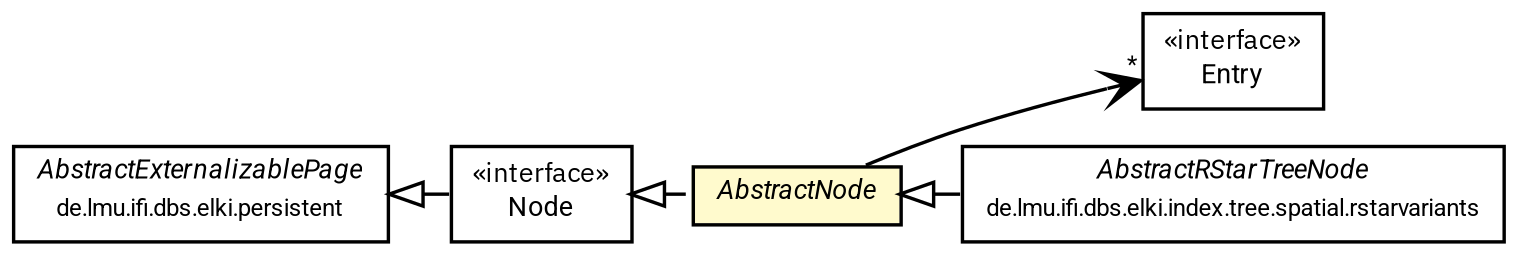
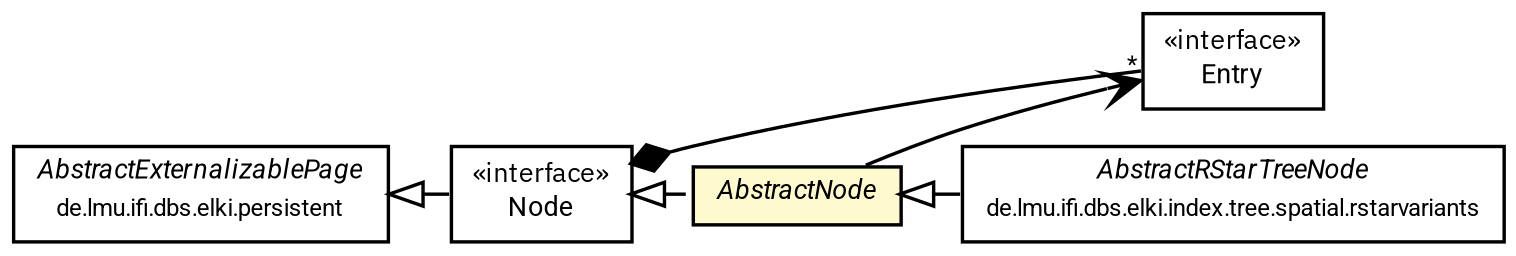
edge "Entry" -> "Node": added
